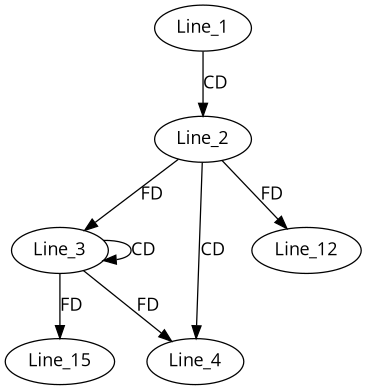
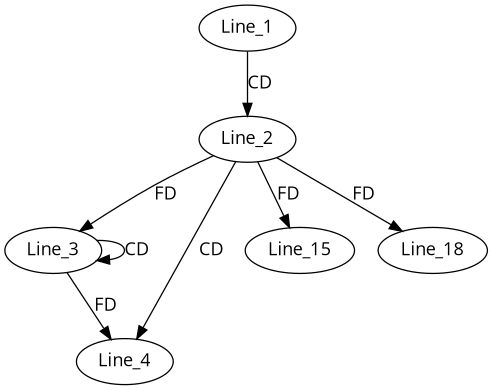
node "Line_12": label "Line_12" -> "Line_18"
edge "Line_3" -> "Line_15": now "Line_2" -> "Line_15"
